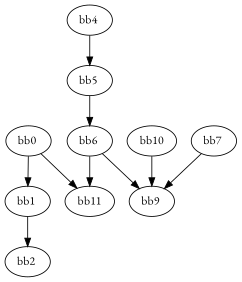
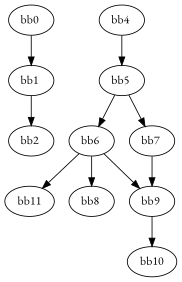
edge "bb5" -> "bb7": added
edge "bb10" -> "bb9": reversed
edge "bb0" -> "bb11": removed
node "bb8": added
